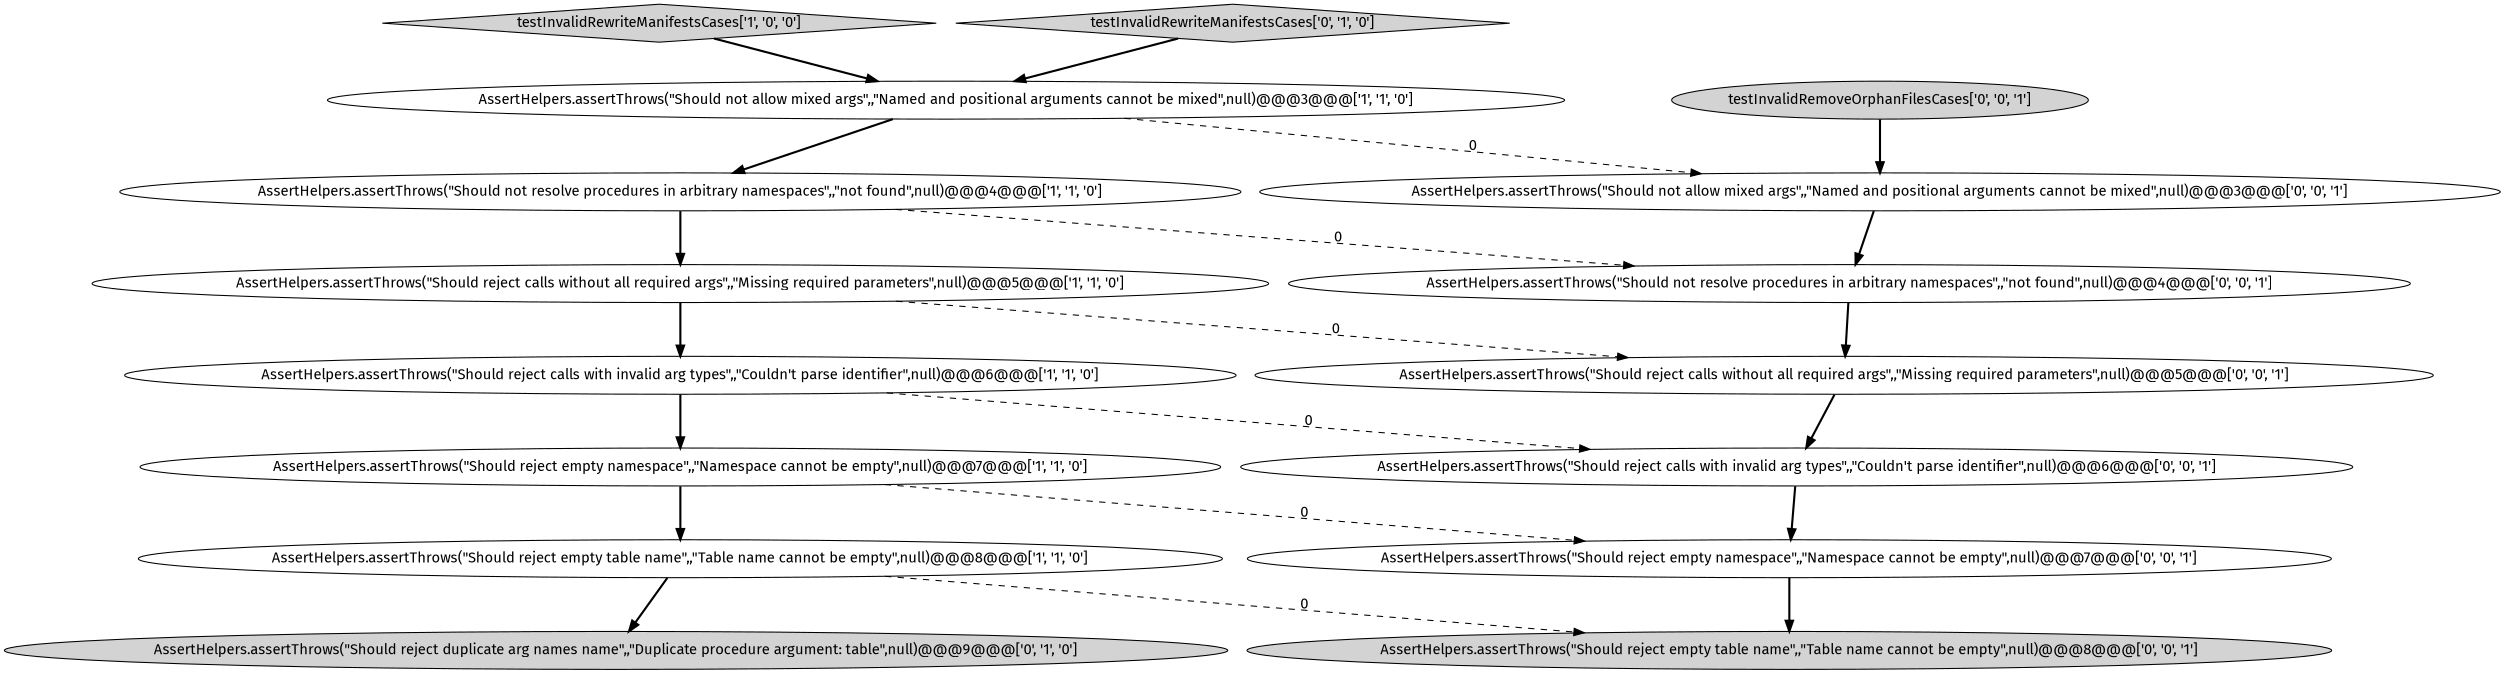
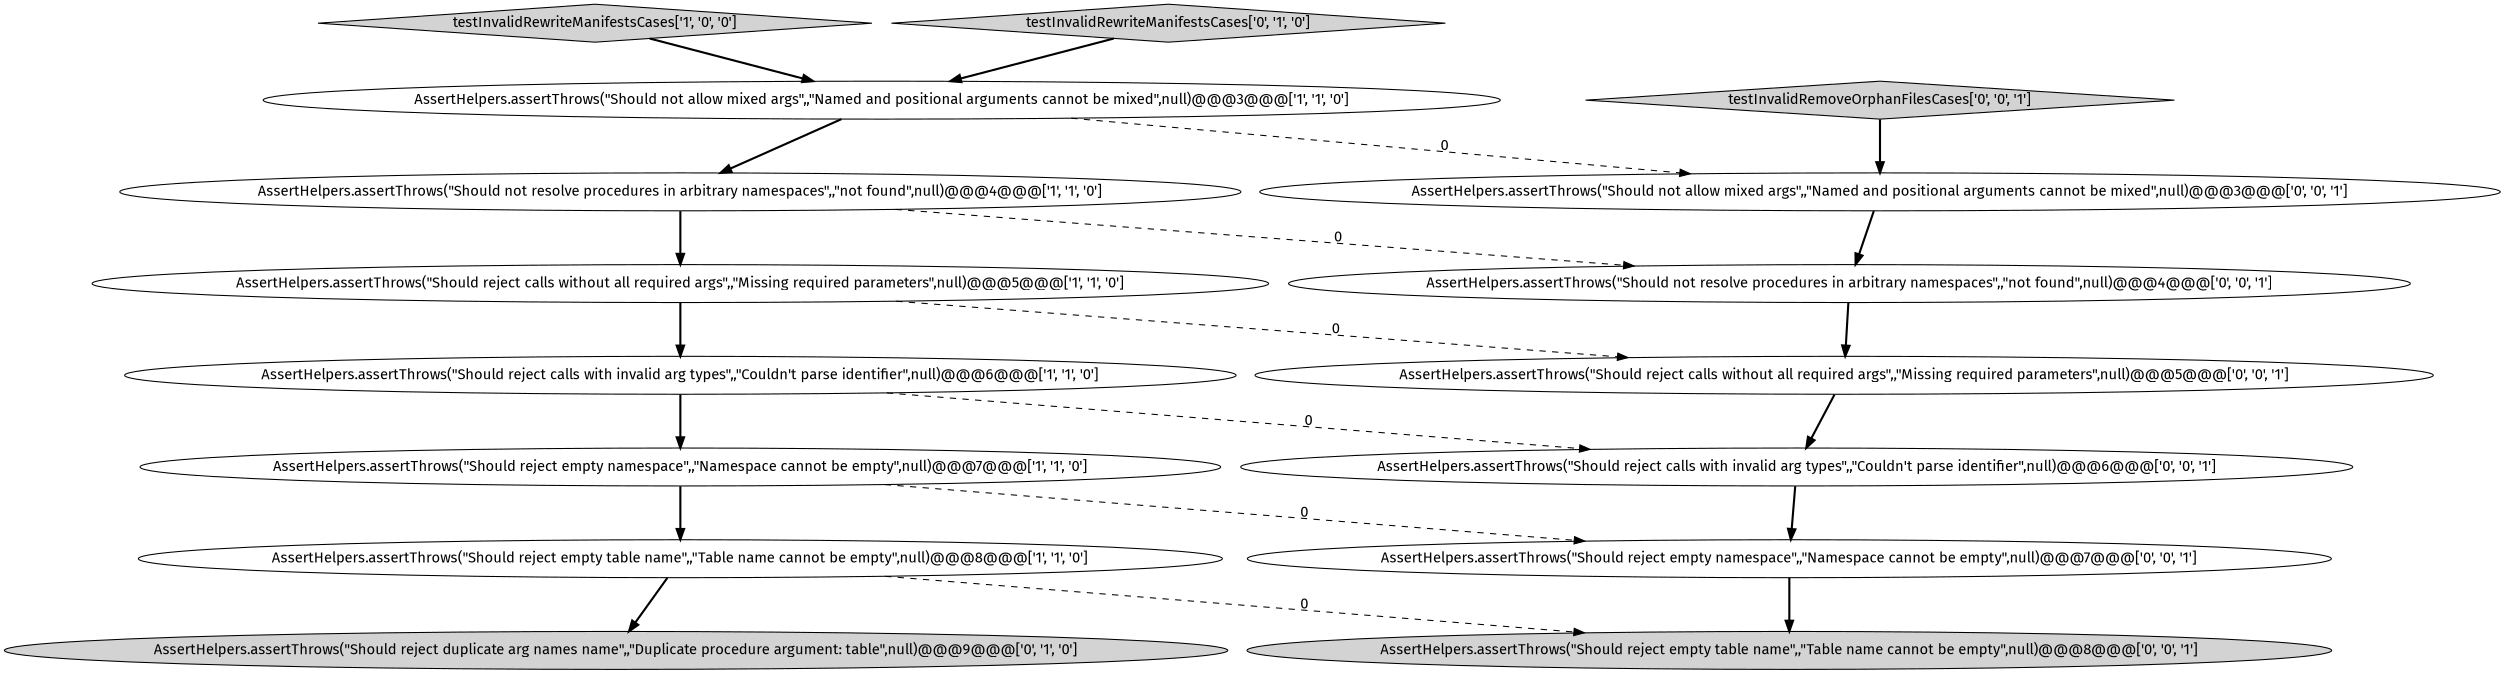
node "testInvalidRemoveOrphanFilesCases['0', '0', '1']": shape ellipse -> diamond
